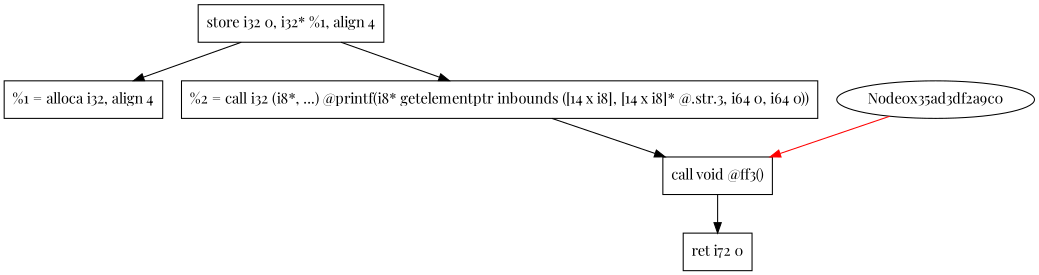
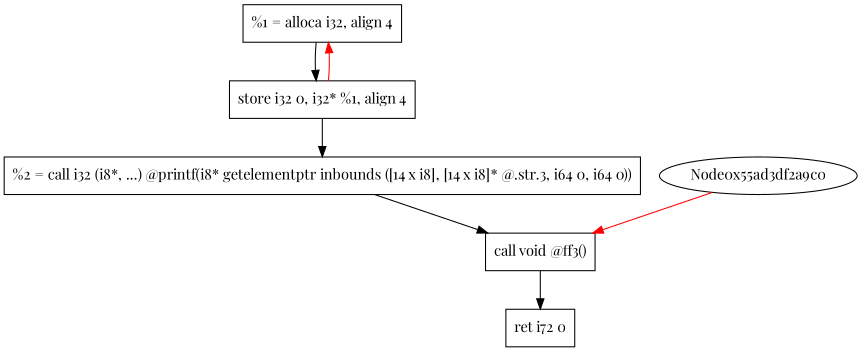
edge "%1 = alloca i32, align 4" -> "store i32 0, i32* %1, align 4": added
edge "store i32 0, i32* %1, align 4" -> "%1 = alloca i32, align 4": color black -> red
node "Node0x35ad3df2a9c0": label "Node0x35ad3df2a9c0" -> "Node0x55ad3df2a9c0"
